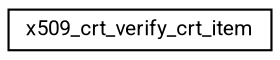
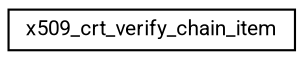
node "x509_crt_verify_crt_item": label "x509_crt_verify_crt_item" -> "x509_crt_verify_chain_item"
